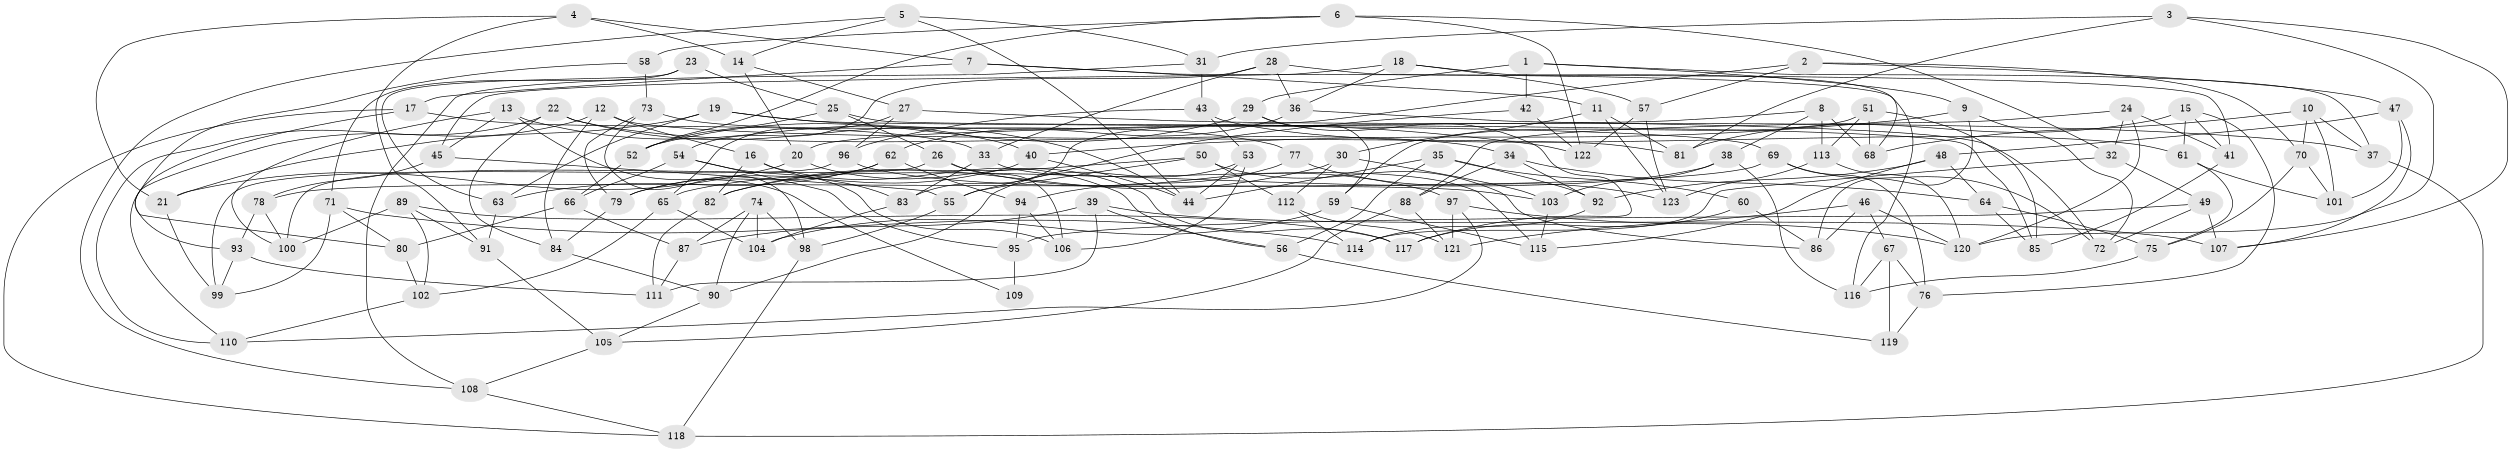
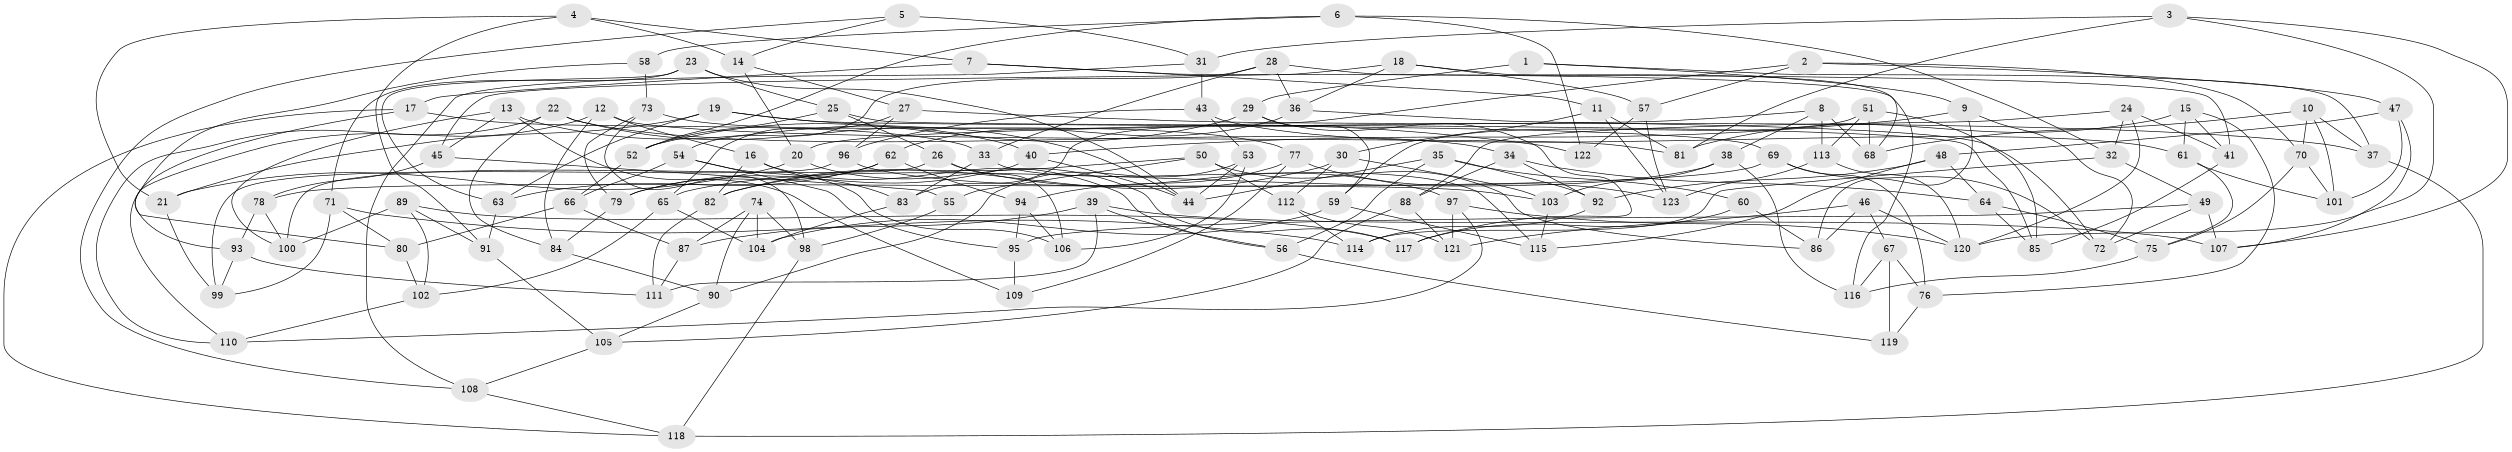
edge "5" -- "44": now "23" -- "44"
node "42": removed
edge "77" -- "109": added
